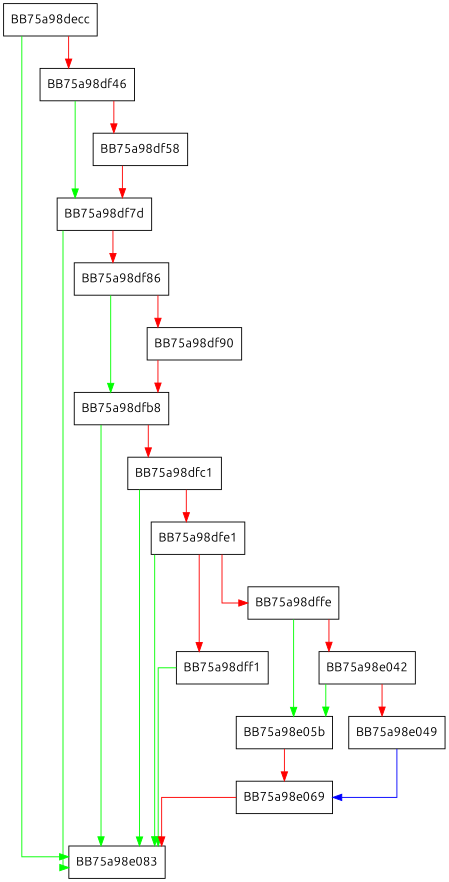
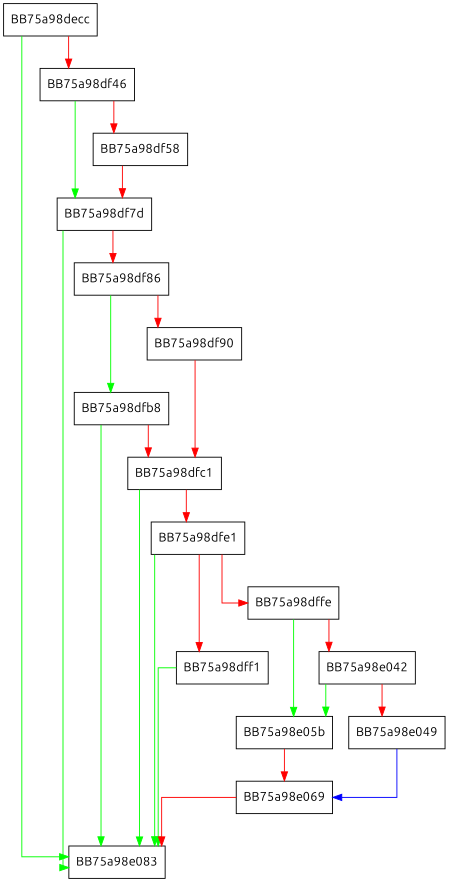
edge "BB75a98df90" -> "BB75a98dfb8": now "BB75a98df90" -> "BB75a98dfc1"
